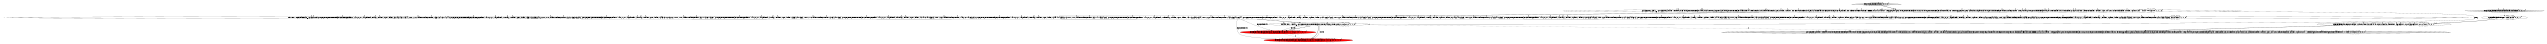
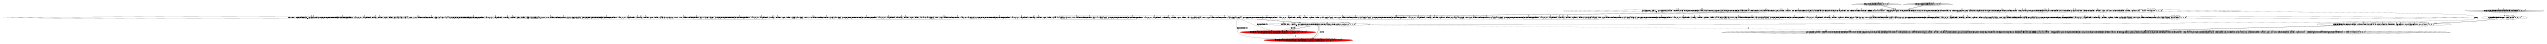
node "testGroupByTimeExtraction['1', '0', '0']": added
